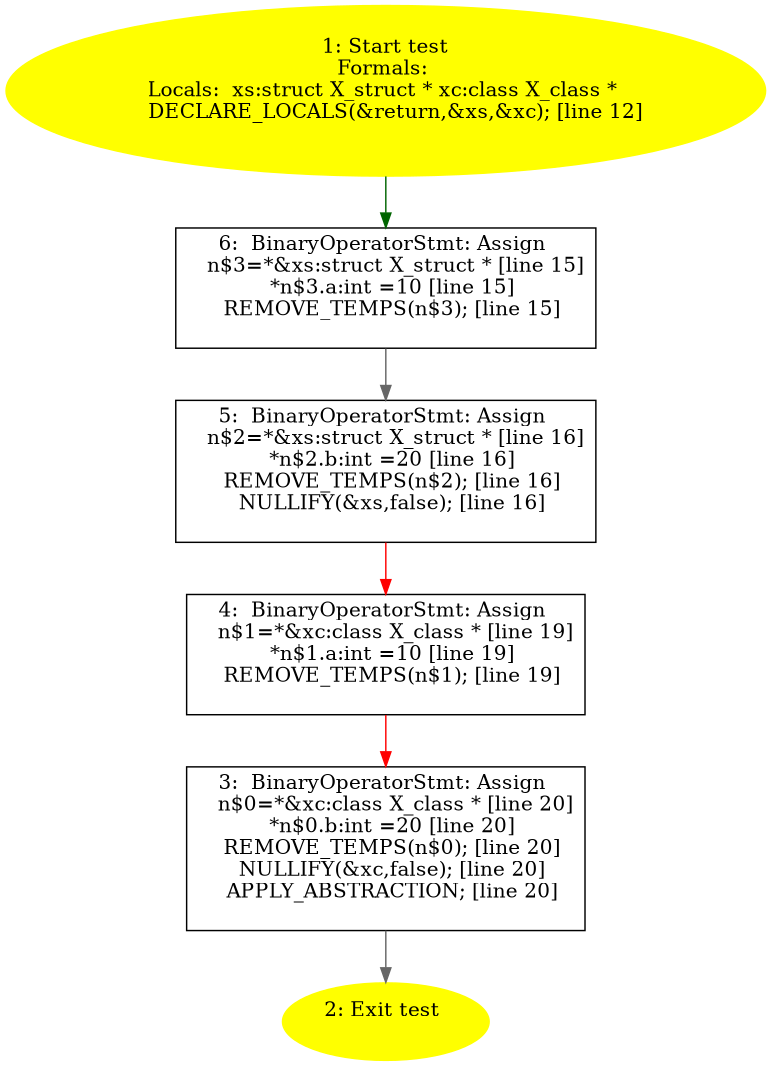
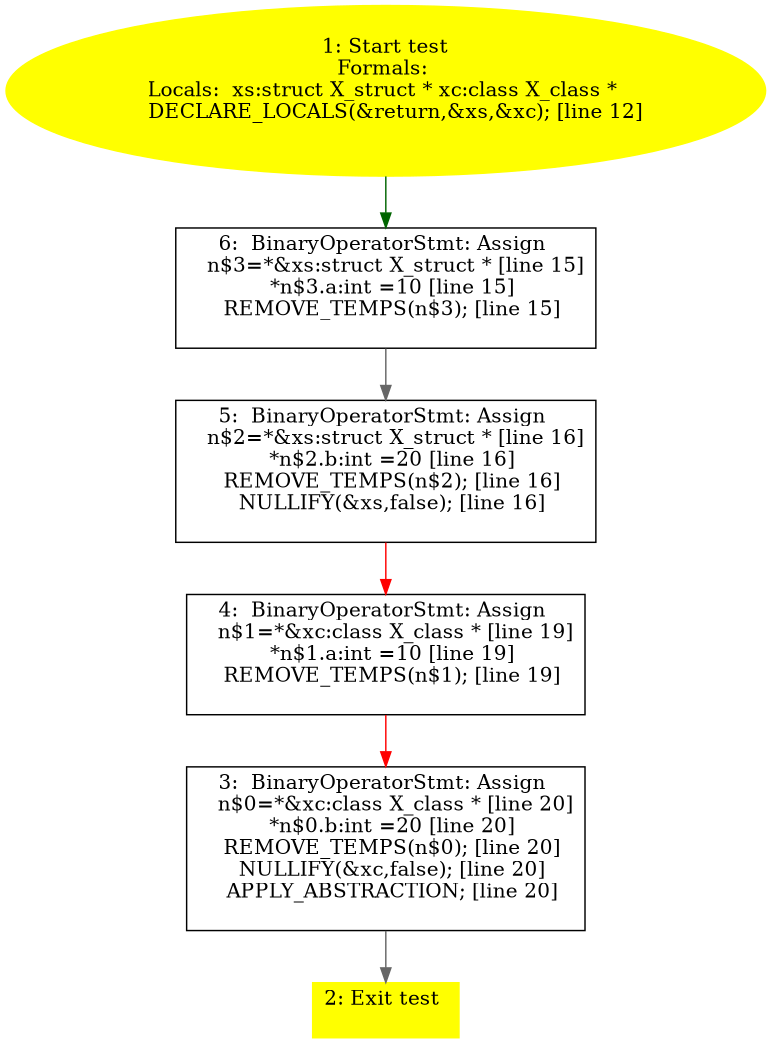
node "2: Exit test": shape ellipse -> box
